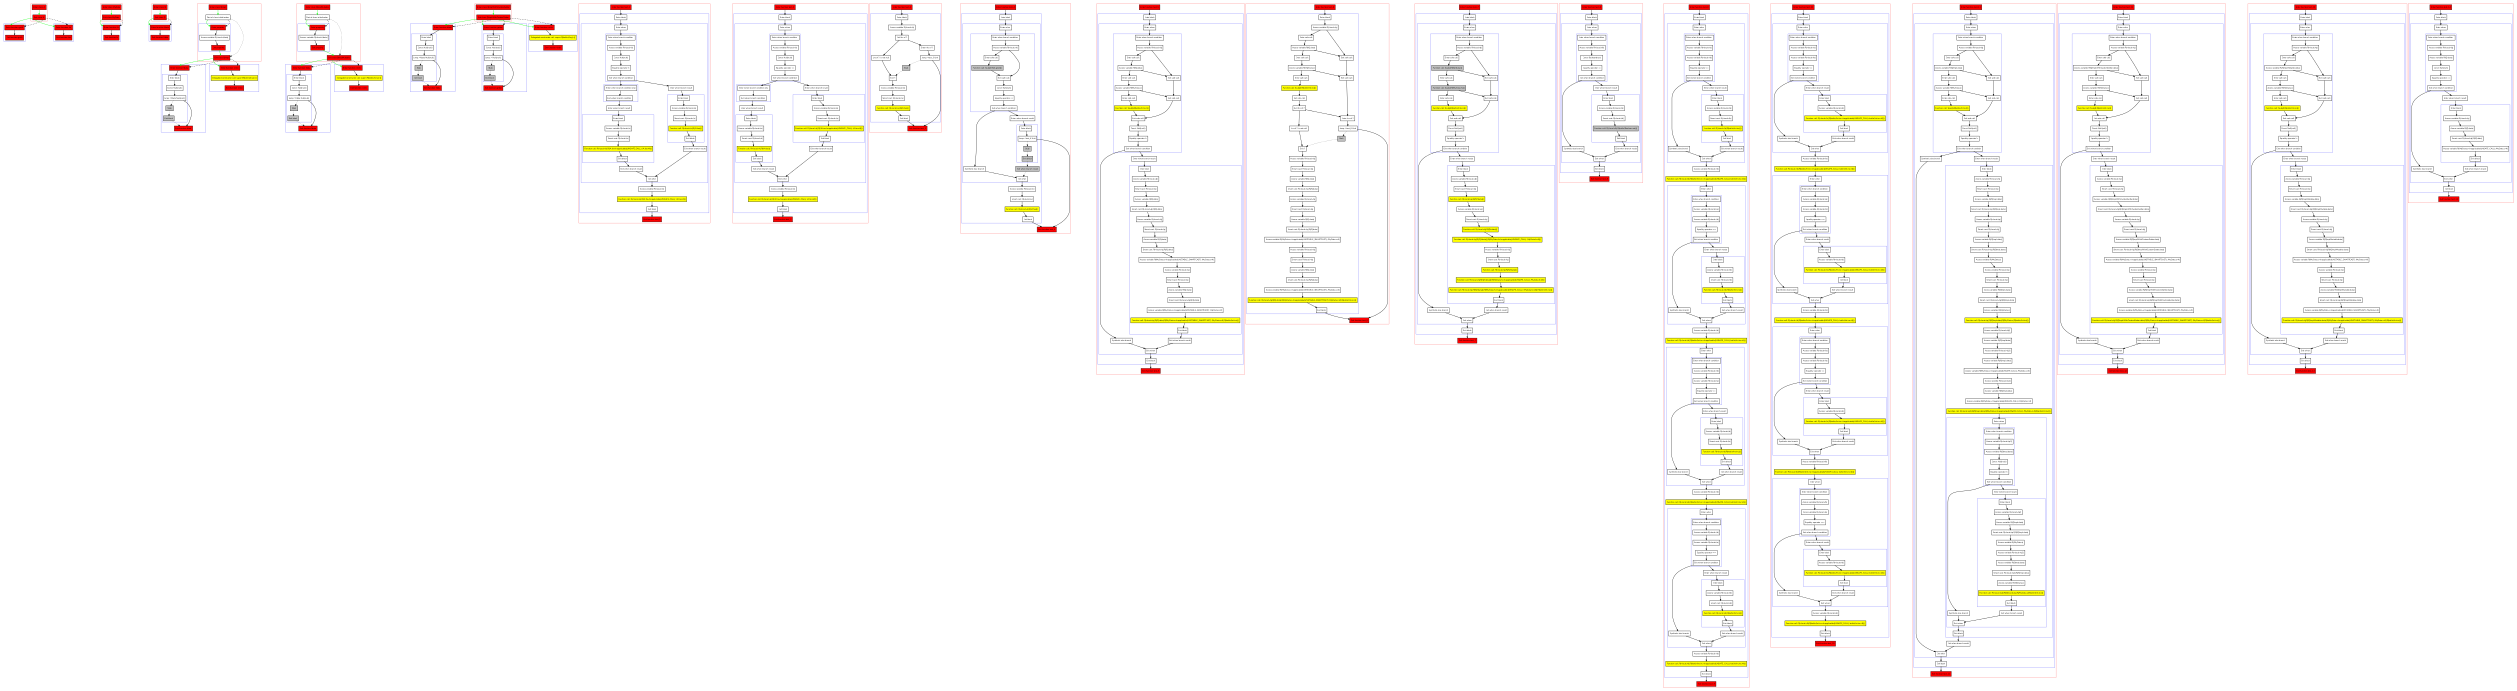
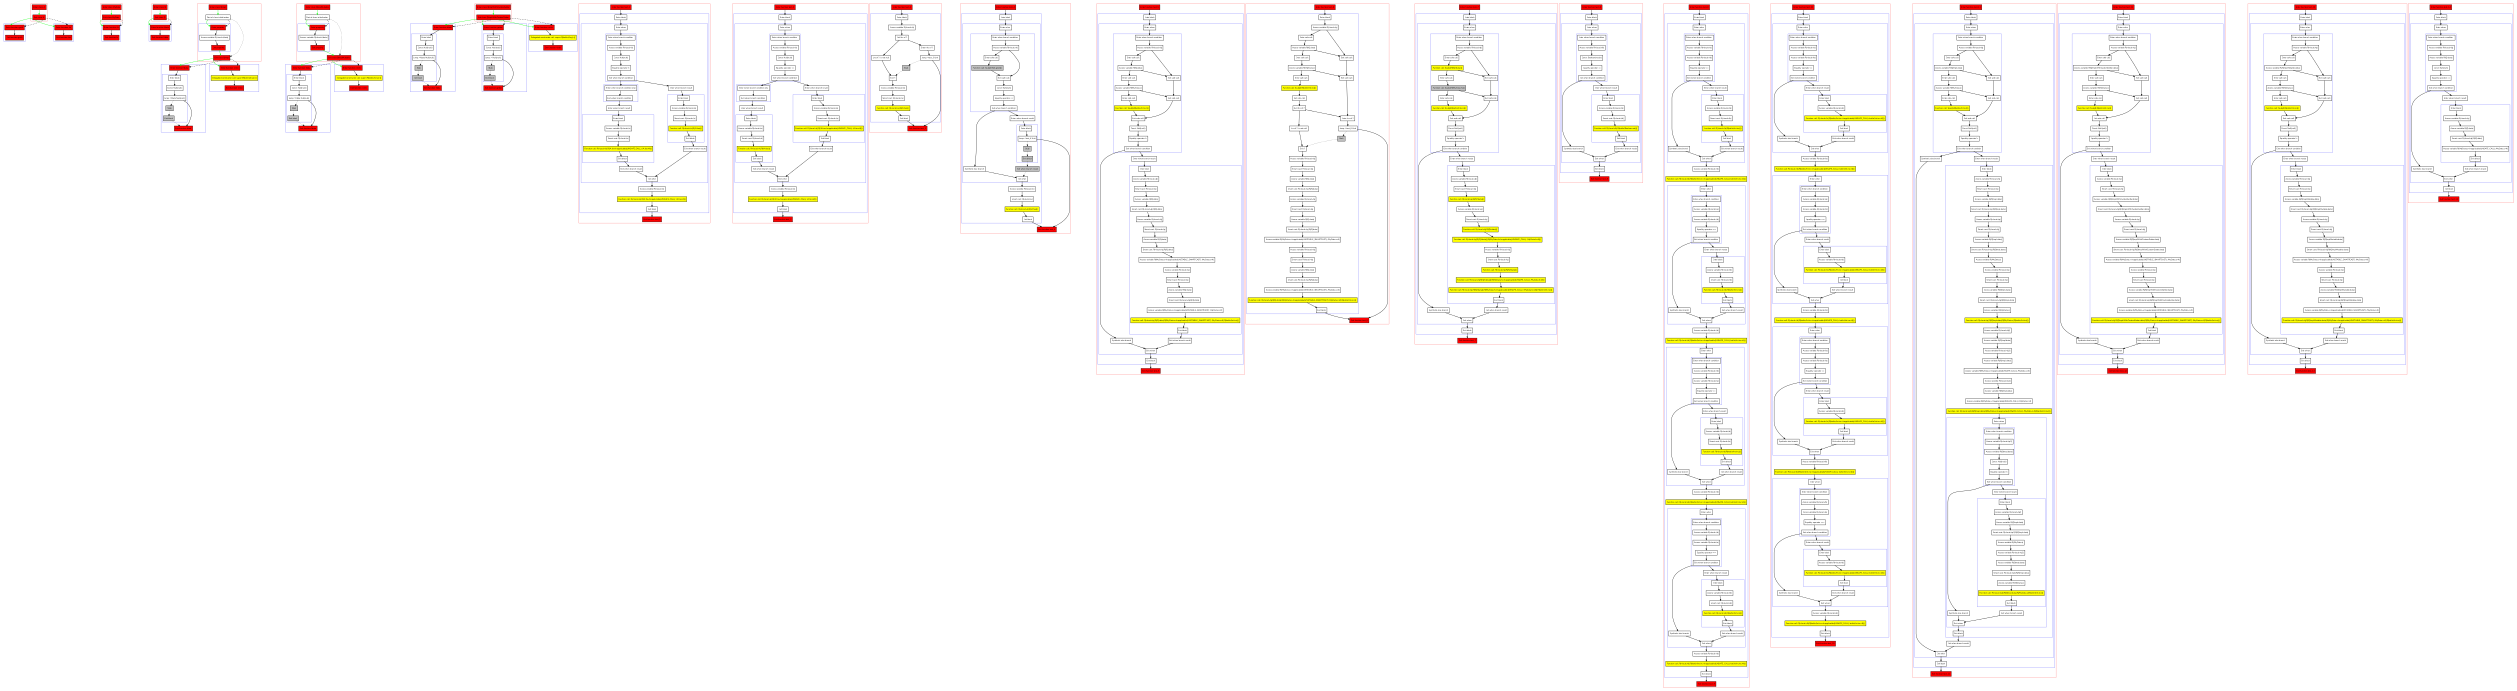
node "Const: Boolean(true)": label "Const: Boolean(true)" -> "Const: Boolean(result)"
node "Function call: $subj$.R|/Q.fdata|()": fillcolor gray -> yellow
node "Function call: R|<local>/b|.R|kotlin/Boolean.not|()": fillcolor gray -> yellow
